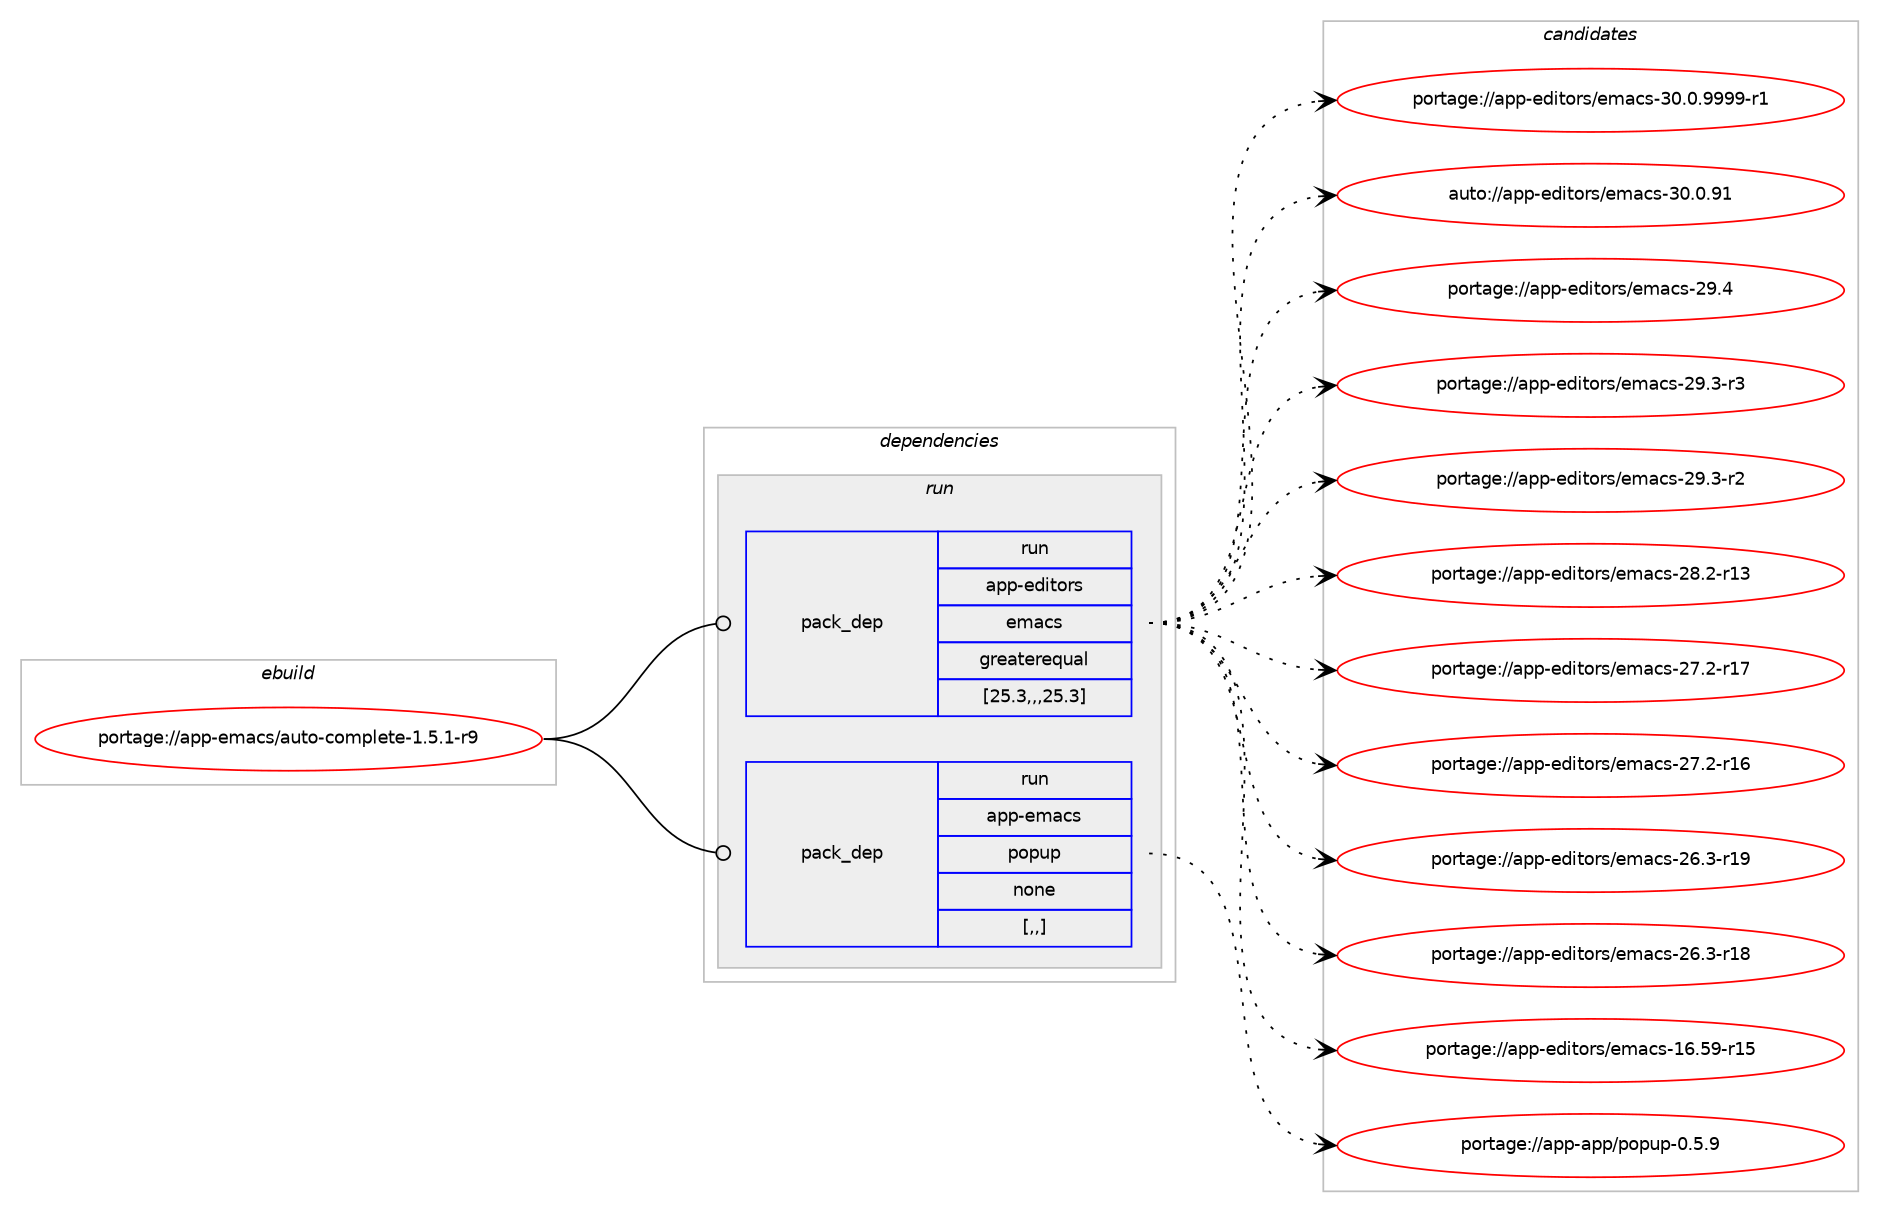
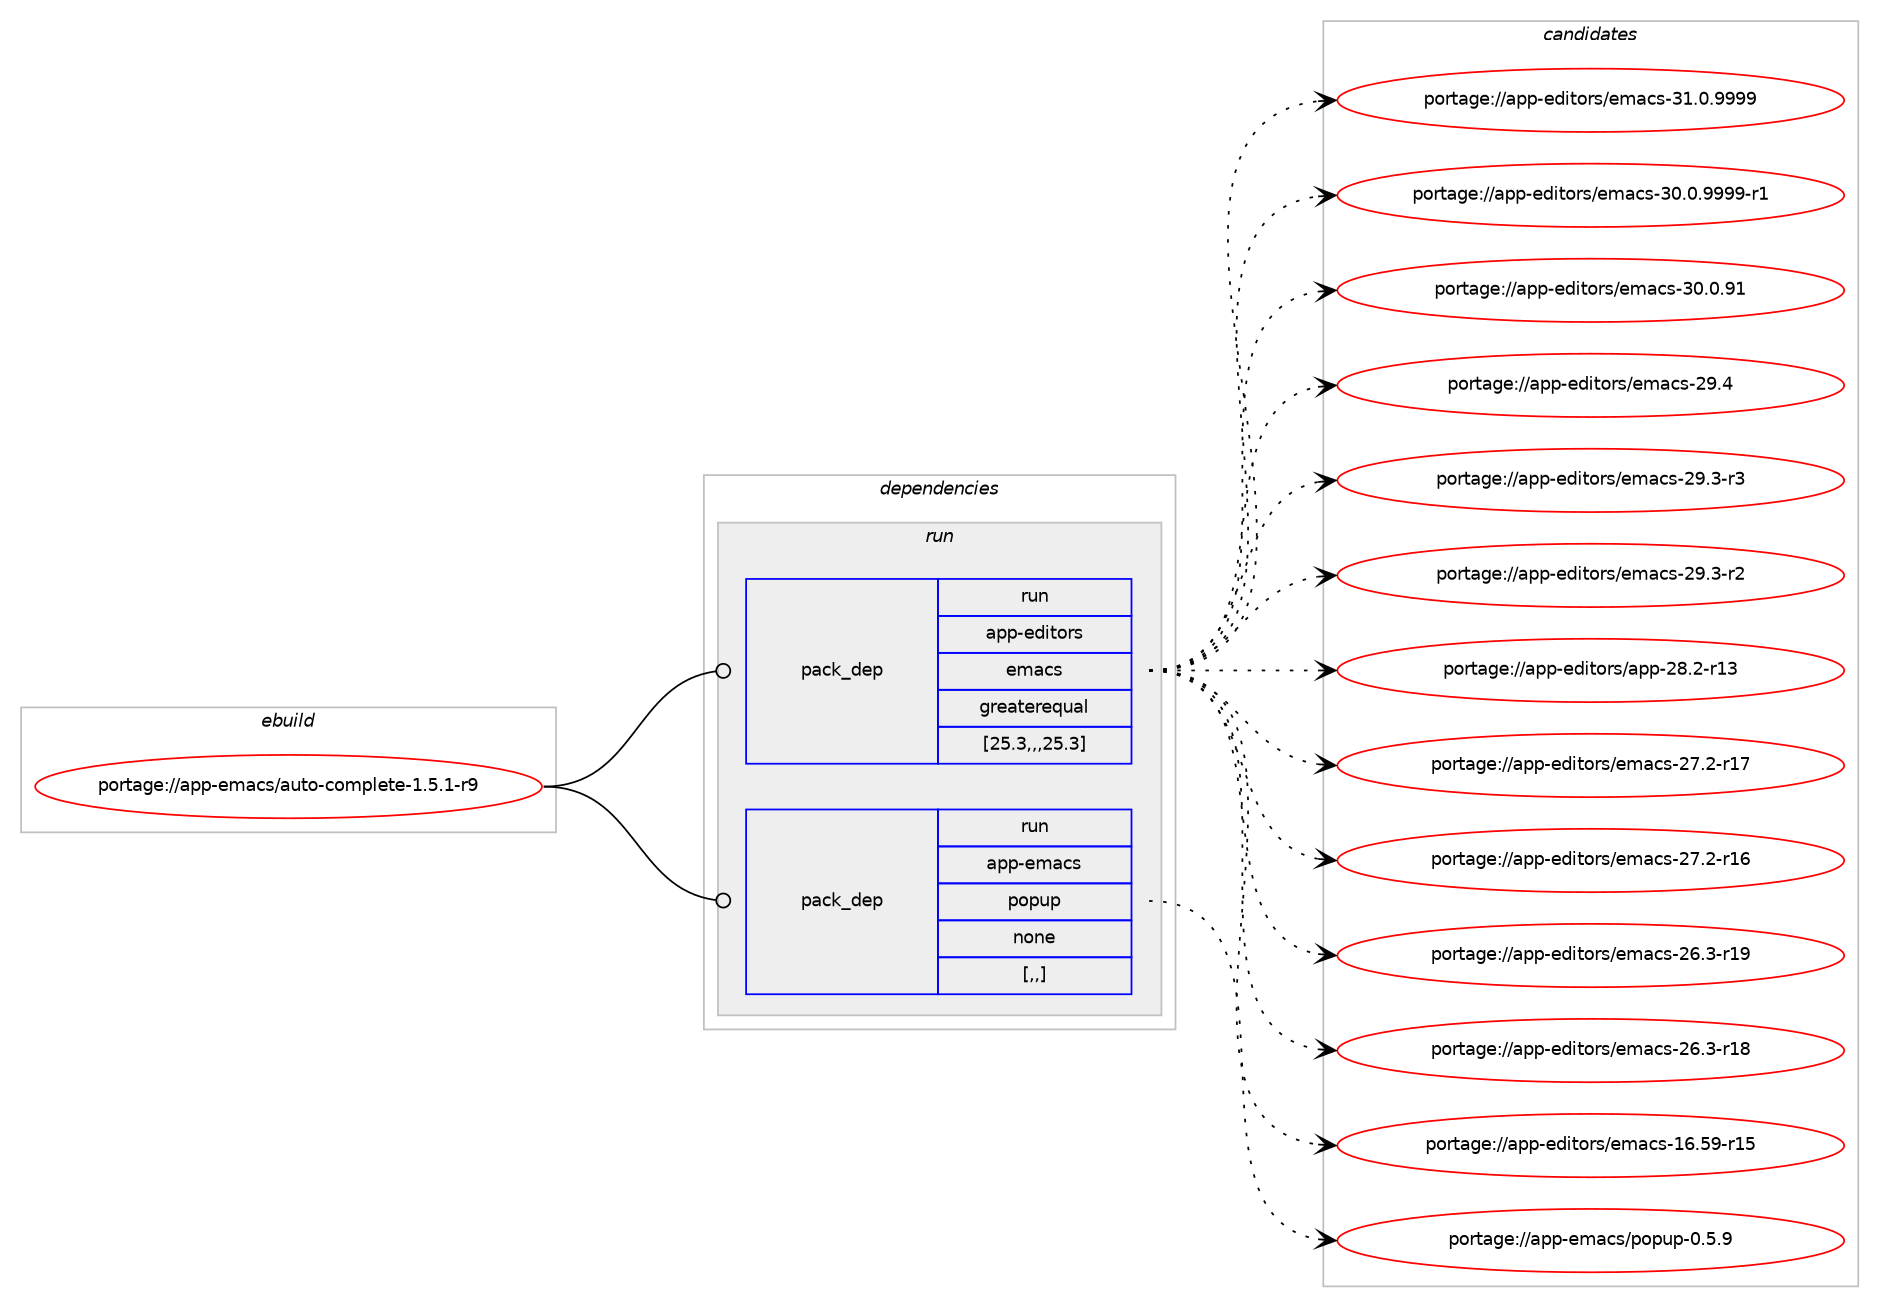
node "portage://app-editors/emacs-31.0.9999": added
node "auto://app-editors/emacs-30.0.91": label "auto://app-editors/emacs-30.0.91" -> "portage://app-editors/emacs-30.0.91"
node "portage://app-editors/emacs-28.2-r13": label "portage://app-editors/emacs-28.2-r13" -> "portage://app-editors/app-28.2-r13"
node "portage://app-app/popup-0.5.9": label "portage://app-app/popup-0.5.9" -> "portage://app-emacs/popup-0.5.9"
